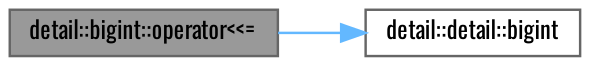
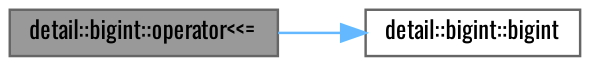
node "detail::detail::bigint": label "detail::detail::bigint" -> "detail::bigint::bigint"
